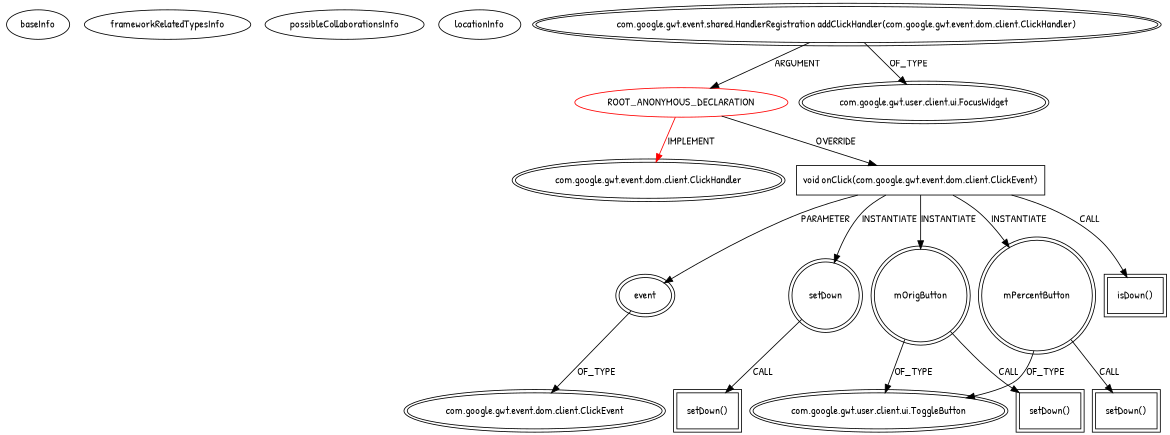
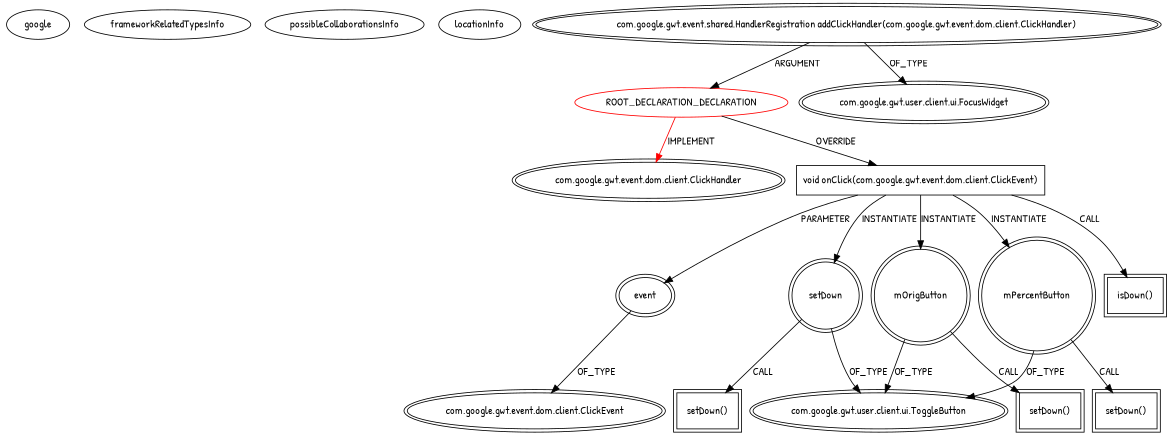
node "baseInfo": label "baseInfo" -> "google"
node "ROOT_ANONYMOUS_DECLARATION": label "ROOT_ANONYMOUS_DECLARATION" -> "ROOT_DECLARATION_DECLARATION"
edge "setDown" -> "com.google.gwt.user.client.ui.ToggleButton": added, label "OF_TYPE"
